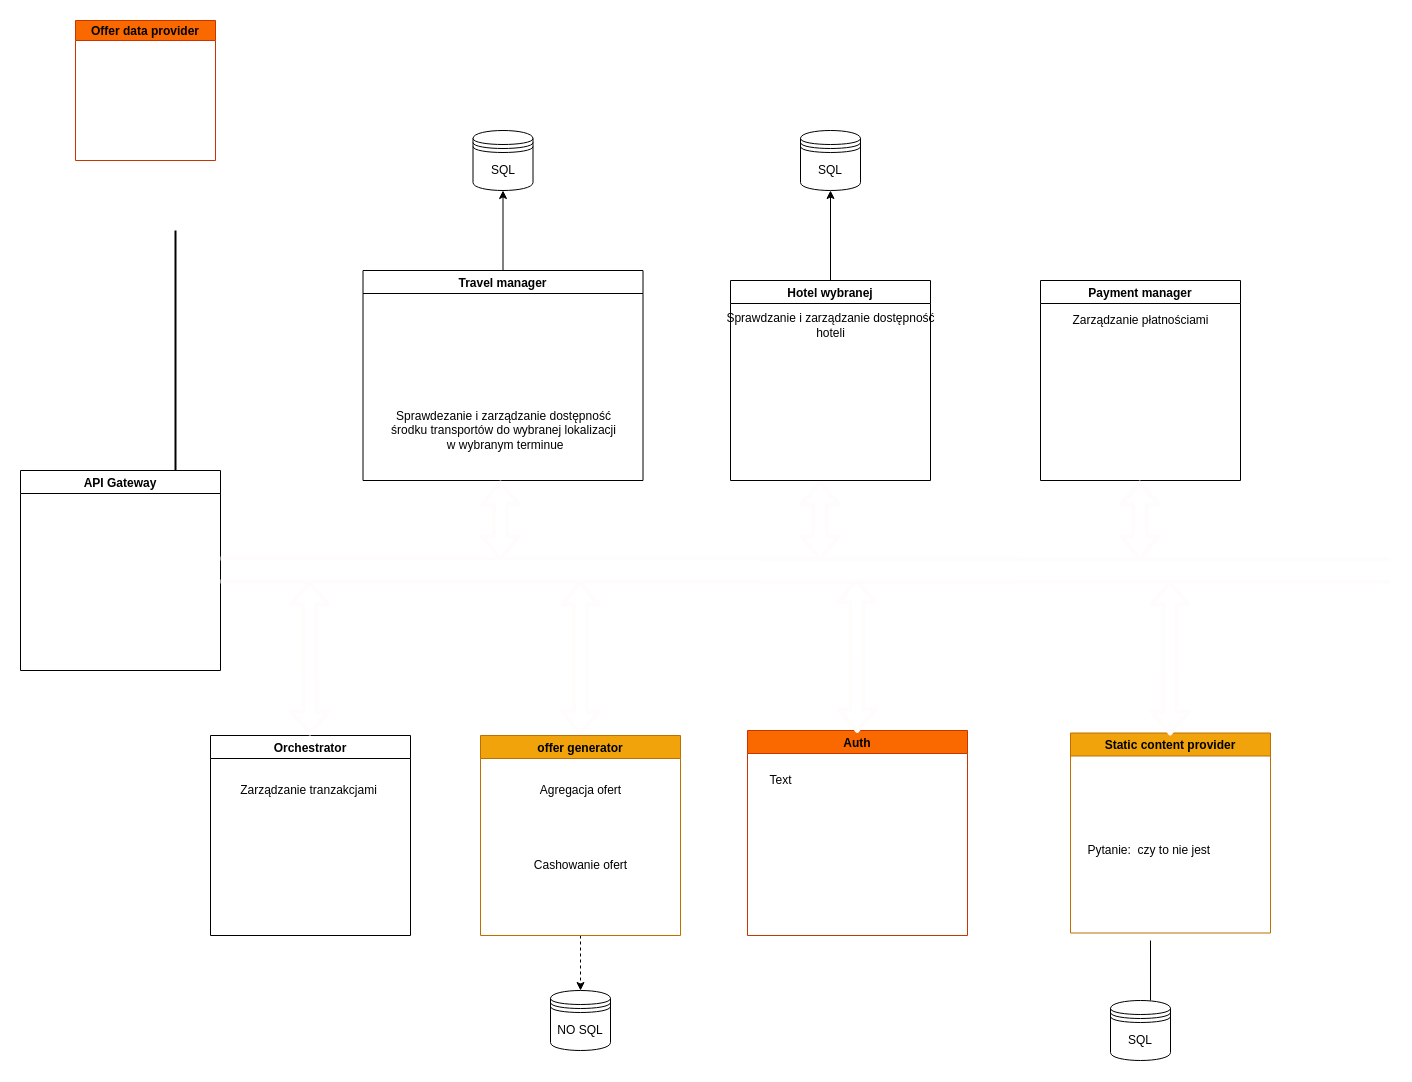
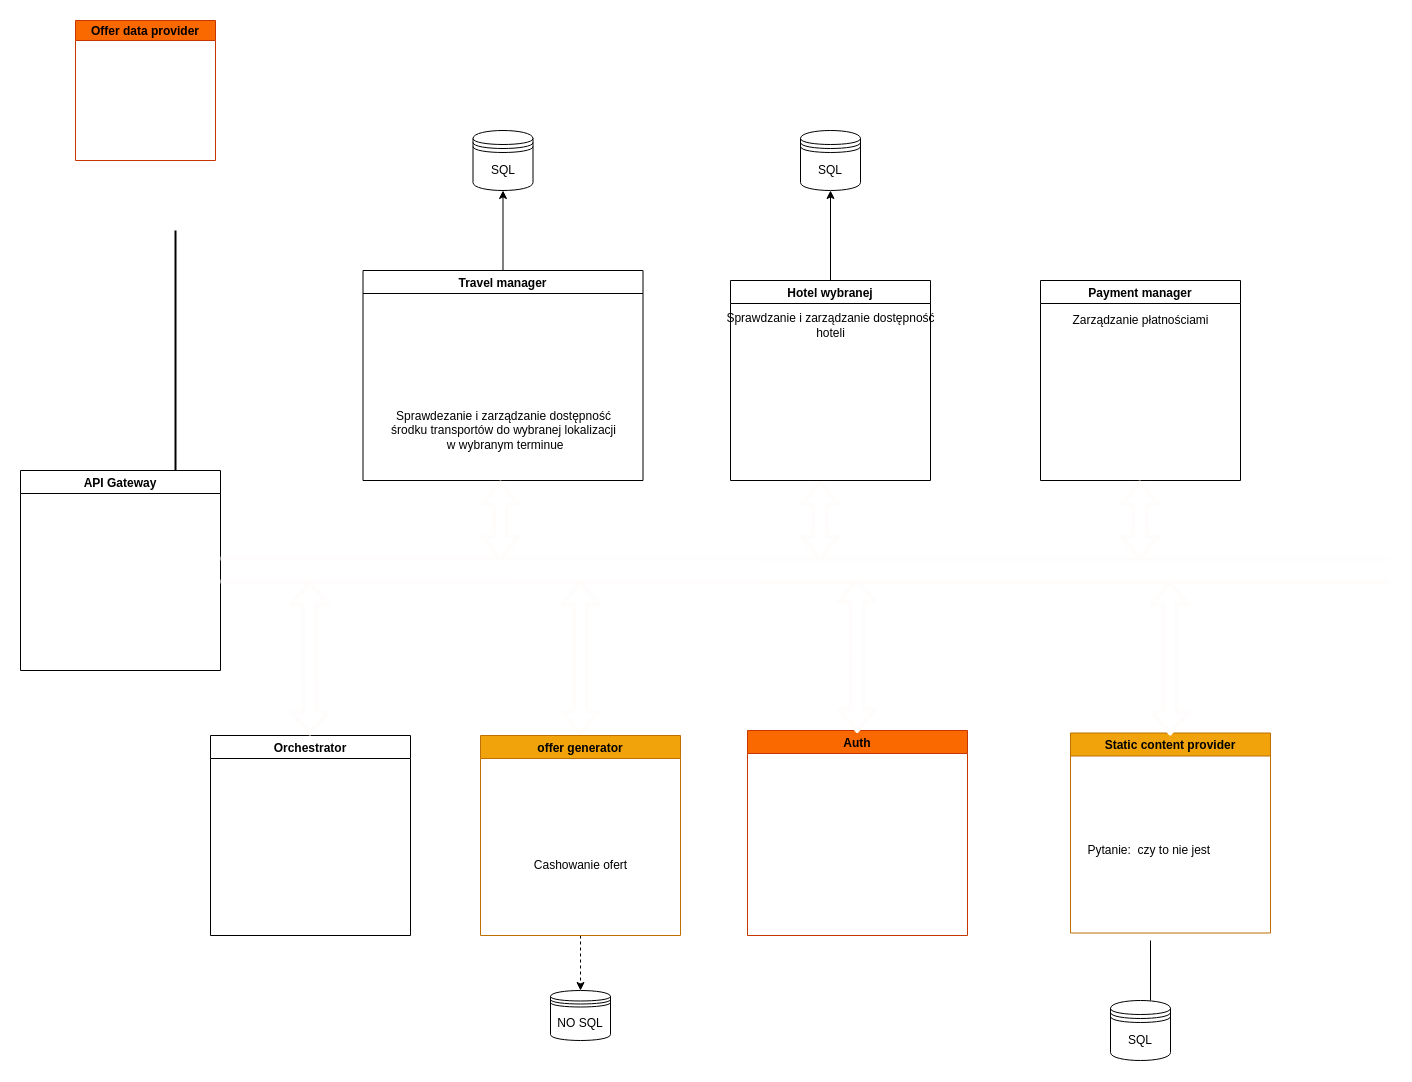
node "Text": removed
node "Zarządzanie tranzakcjami": removed
node "Agregacja ofert": removed
node "NO SQL": size 60x60 -> 60x50
